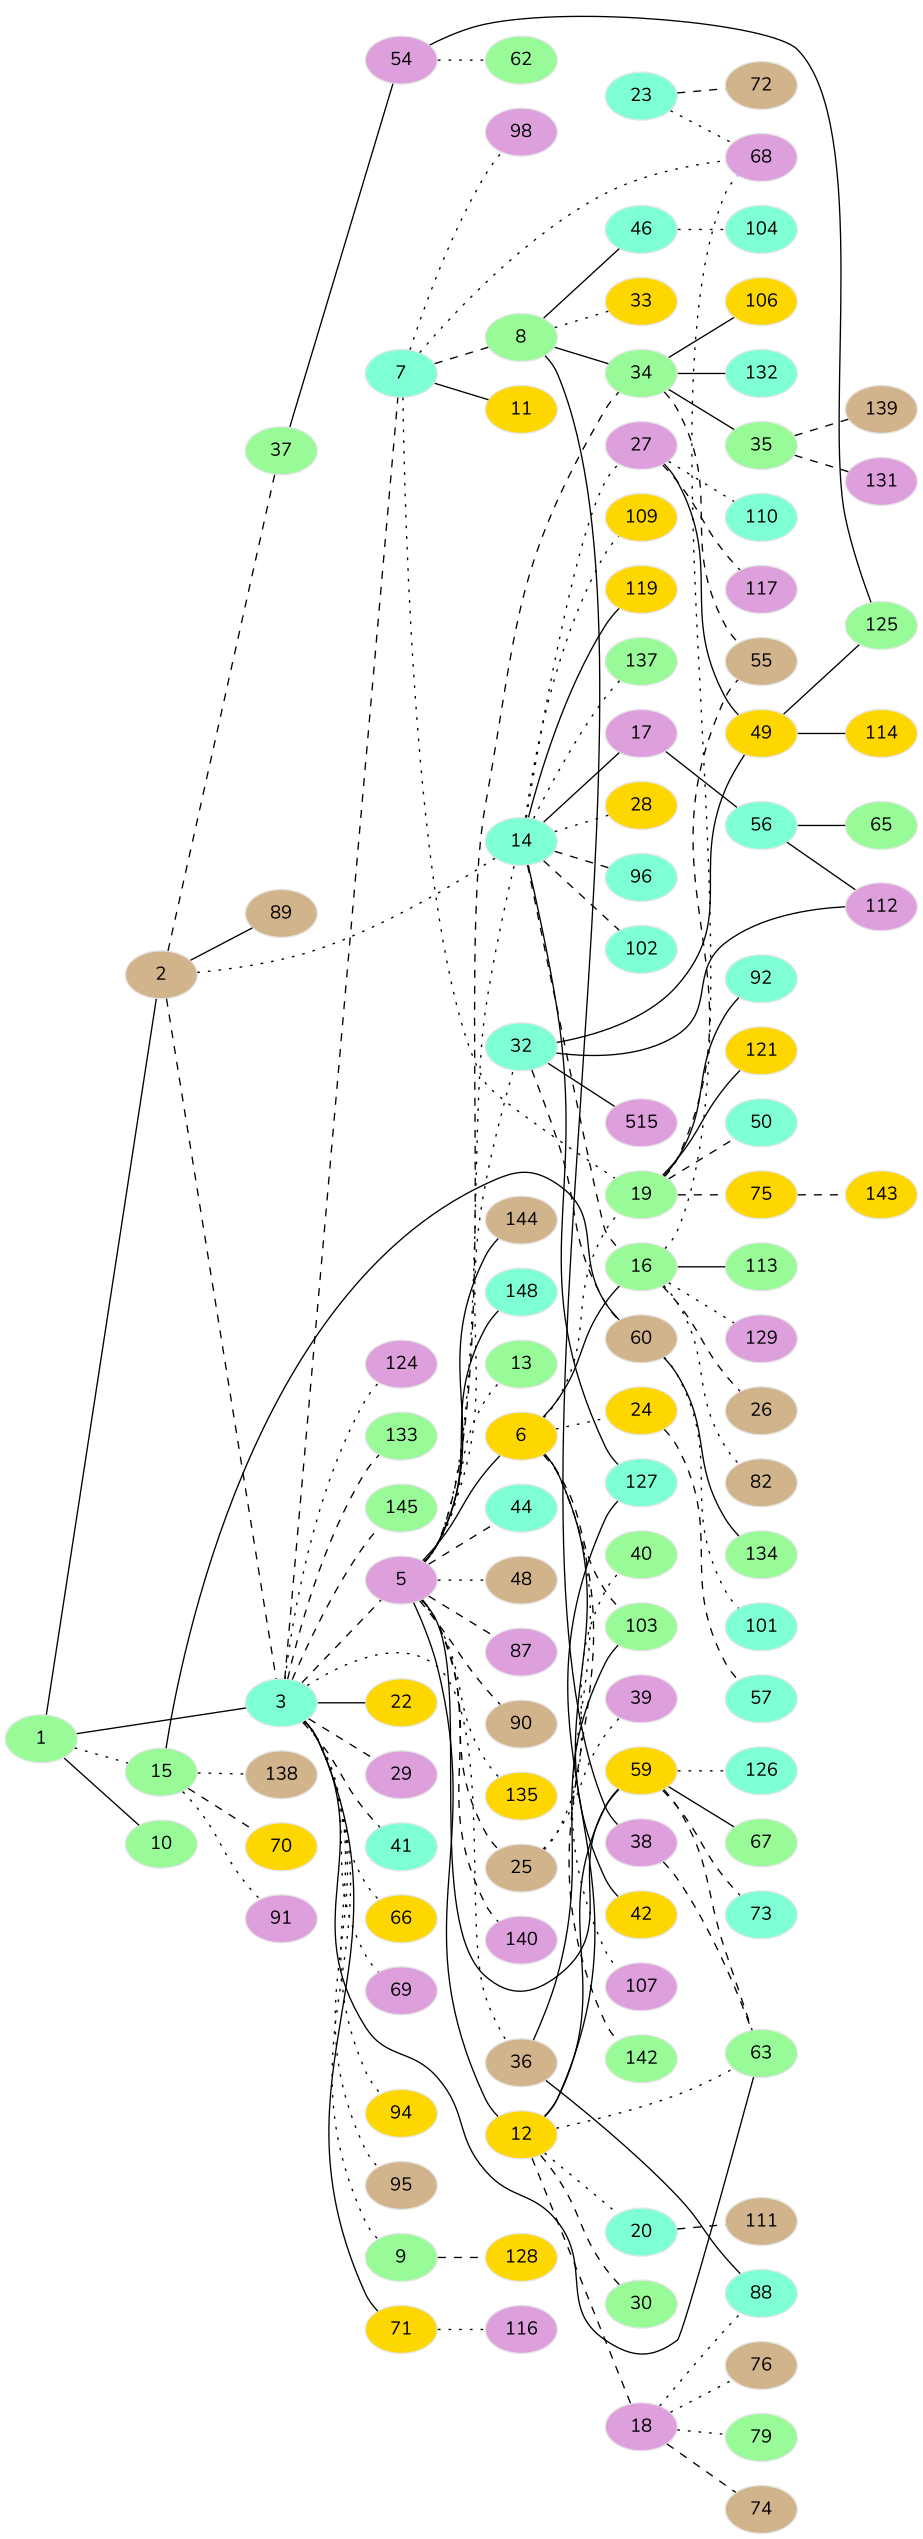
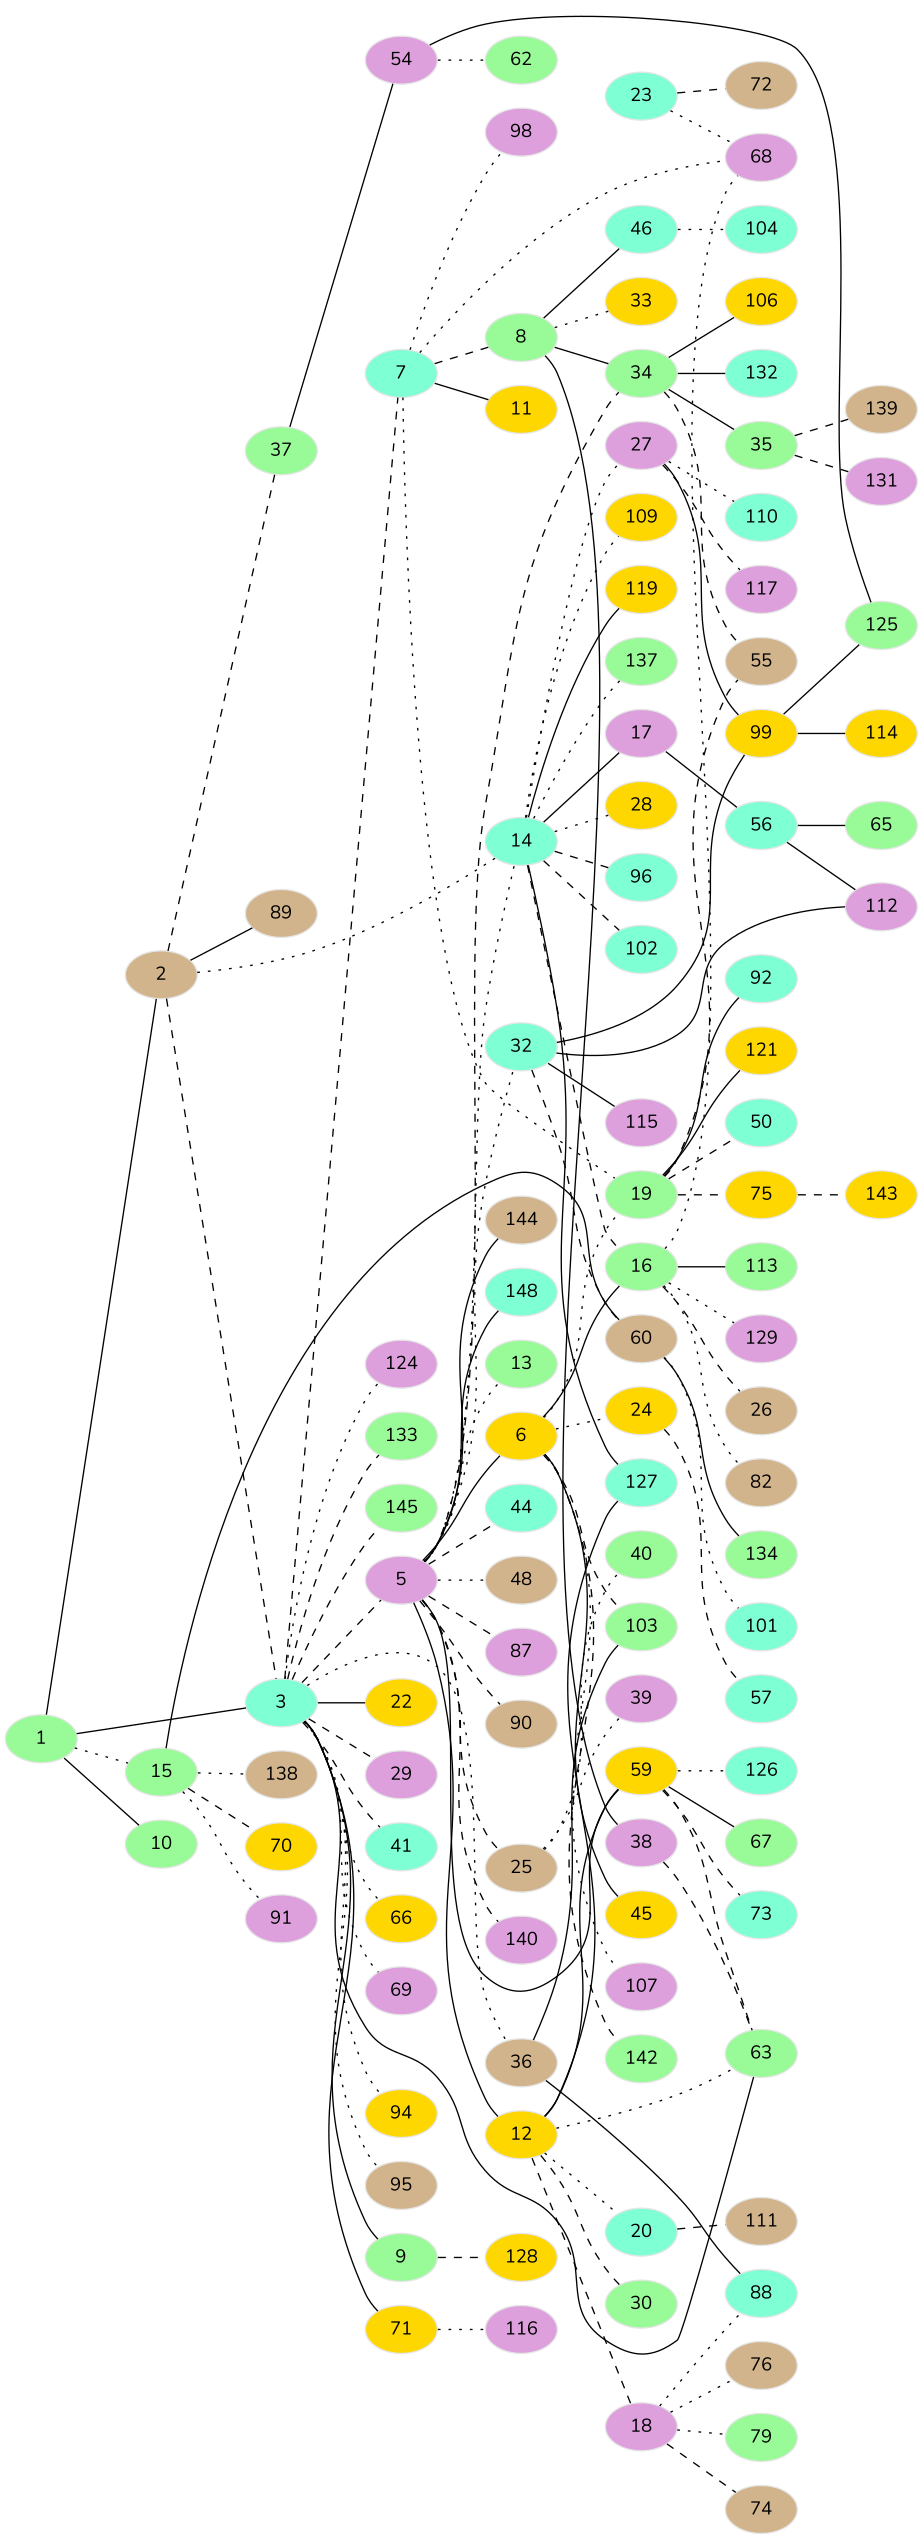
node "49": label "49" -> "99"
node "515": label "515" -> "115"
node "135": removed
node "42": label "42" -> "45"
edge "3" -- "9": style dotted -> solid
